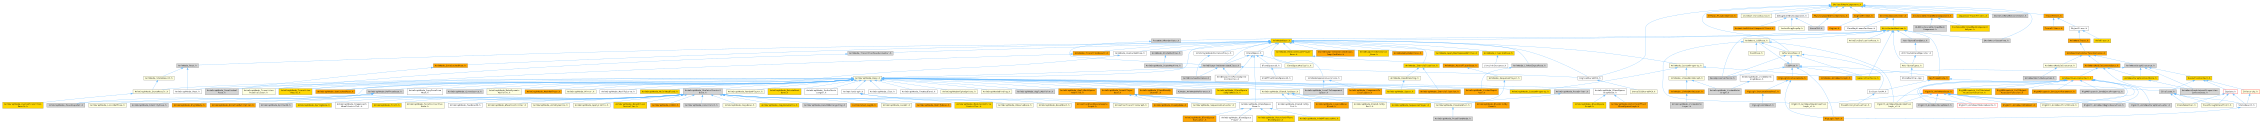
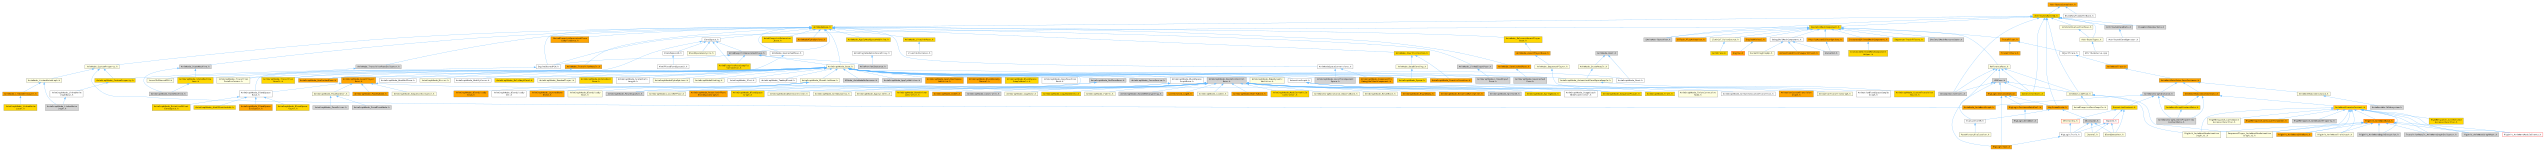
edge "SkeletalMeshComponent.h" -> "AttributesRuntime.h": added
node "HLODInstancedSkinnedMesh Component.h": removed
edge "AnimTrace.h" -> "ObjectTrace.h": now "AnimTrace.h" -> "ClothCollisionSource.h"
edge "AnimSingleNodeInstanceProxy.h" -> "AnimNodeBase.h": removed
edge "ReferencePose.h" -> "AnimNext_LODPose.h": reversed
edge "AnimNode_Root.h" -> "AnimNodeBase.h": removed
node "PushPose.h": label "PushPose.h" -> "AnimBlueprintPostCompile.h"
edge "AnimBlueprintGeneratedClass.h" -> "PoseWatchRenderData.h": removed
edge "AttributeTypes.h" -> "AttributeBlendOperator.h": now "AttributeTypes.h" -> "AnimSlotEvaluationPose.h"
edge "KeyframeState.h" -> "LODPose.h": now "KeyframeState.h" -> "RigLogicInstanceData.h"
node "AnimBlueprintPostCompile Validation.h": fillcolor white -> gold
node "StateMachine.cpp": label "StateMachine.cpp" -> "AttributeCurve.cpp"
node "AnimGraphNode_StateMachine Base.h": added
edge "IEvaluate.h" -> "ExecutionContext.h": now "BlendSmoother.h" -> "ExecutionContext.h"
edge "AnimGraphNode_LinkedAnim GraphBase.h" -> "AnimGraphNode_CustomProperty.h": added
node "AnimGraphNode_StateResult.h": label "AnimGraphNode_StateResult.h" -> "AnimGraphNode_AnimationBlendSpaceSample.h"
node "AnimGraphNode_MeshRefPose.h": fillcolor orange -> white
node "AnimGraphNode_ComponentTo LocalSpace.h": label "AnimGraphNode_ComponentTo LocalSpace.h" -> "AnimGraphNode_ComponentTo DebugSkelMeshComponent.h"
node "AnimGraphNode_LinkedInput Pose.h": fillcolor orange -> lightgrey
node "RigVMDispatch_CallObject AccessorFunction.h": fillcolor orange -> lightyellow
node "AnimGraphNode_Fabrik.h": added
node "AnimationCustomTransition Graph.h": added
edge "AnimGraphNode_PoseHandler.h" -> "AnimGraphNode_PoseDriver.h": reversed
node "AnimGraphNode_IdentityPose.h": removed
node "AnimGraphNode_TwoBoneIK.h": label "AnimGraphNode_TwoBoneIK.h" -> "AnimGraphNode_AnimationCustomTransition.h"
node "AnimGraphNode_ObserveBone.h": label "AnimGraphNode_ObserveBone.h" -> "AnimNextGraphInstance_ObserveBone.h"
node "AnimationBlendSpaceSample Graph.h": fillcolor orange -> white
node "AnimGraphNode_LinkedAnim Layer.h": fillcolor lightgrey -> gold
node "RigUnit_AnimNextRunAnimation Graph_v2.h": label "RigUnit_AnimNextRunAnimation Graph_v2.h" -> "SequencePlayer_AnimNextRunAnimation Graph_v2.h"
node "RigUnit_AnimNextGraphEvaluator.h": label "RigUnit_AnimNextGraphEvaluator.h" -> "TransitionResult_AnimNextGraphEvaluator.h"
node "PassthroughBlendTrait.h": label "PassthroughBlendTrait.h" -> "Channel.h"
node "StateResult.h": label "StateResult.h" -> "RigLogicTrait.h"
edge "RigUnit_AnimNextRunAnimation Graph_v1.h" -> "AnimNextExecuteContext.h": added
node "AnimGraphNode_BlendSpace Player.h": fillcolor white -> gold
